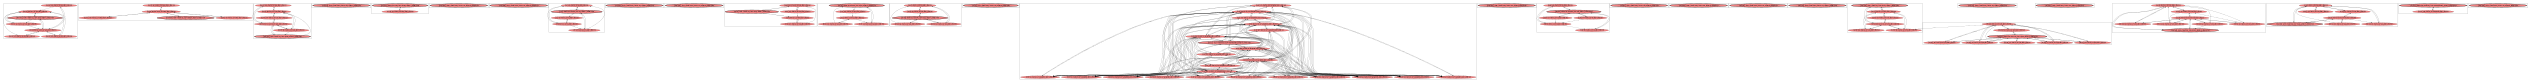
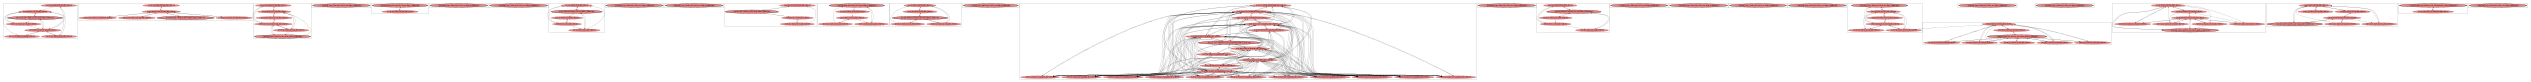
node "[80/85]  %34 = load i32, i32* %i46, align 4, !dbg !1441": removed
node "[182/183]  %102 = load i32, i32* %expn, align 4, !dbg !1612": added
node "[95/96]  %41 = load i32, i32* %k, align 4, !dbg !1474": removed
